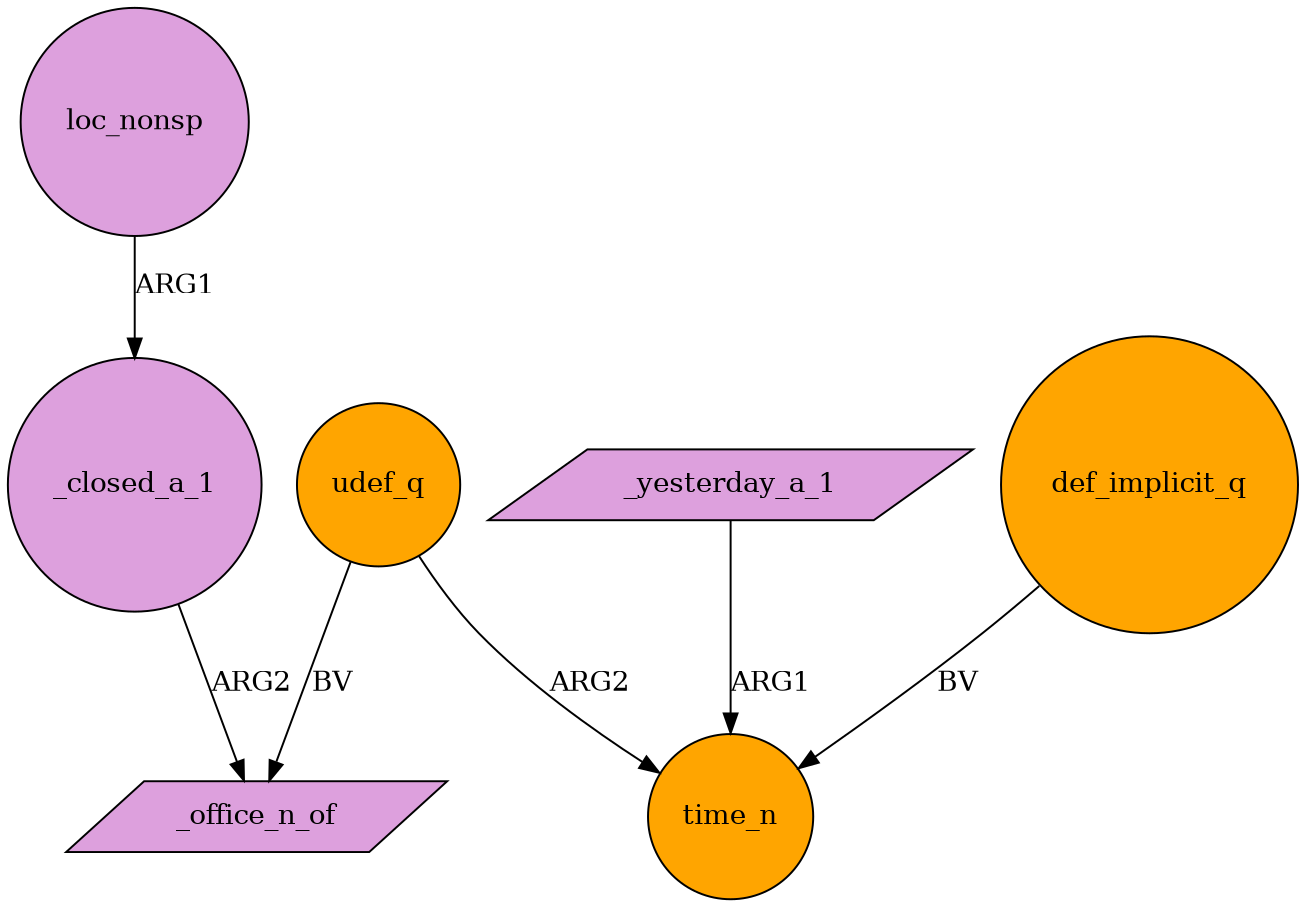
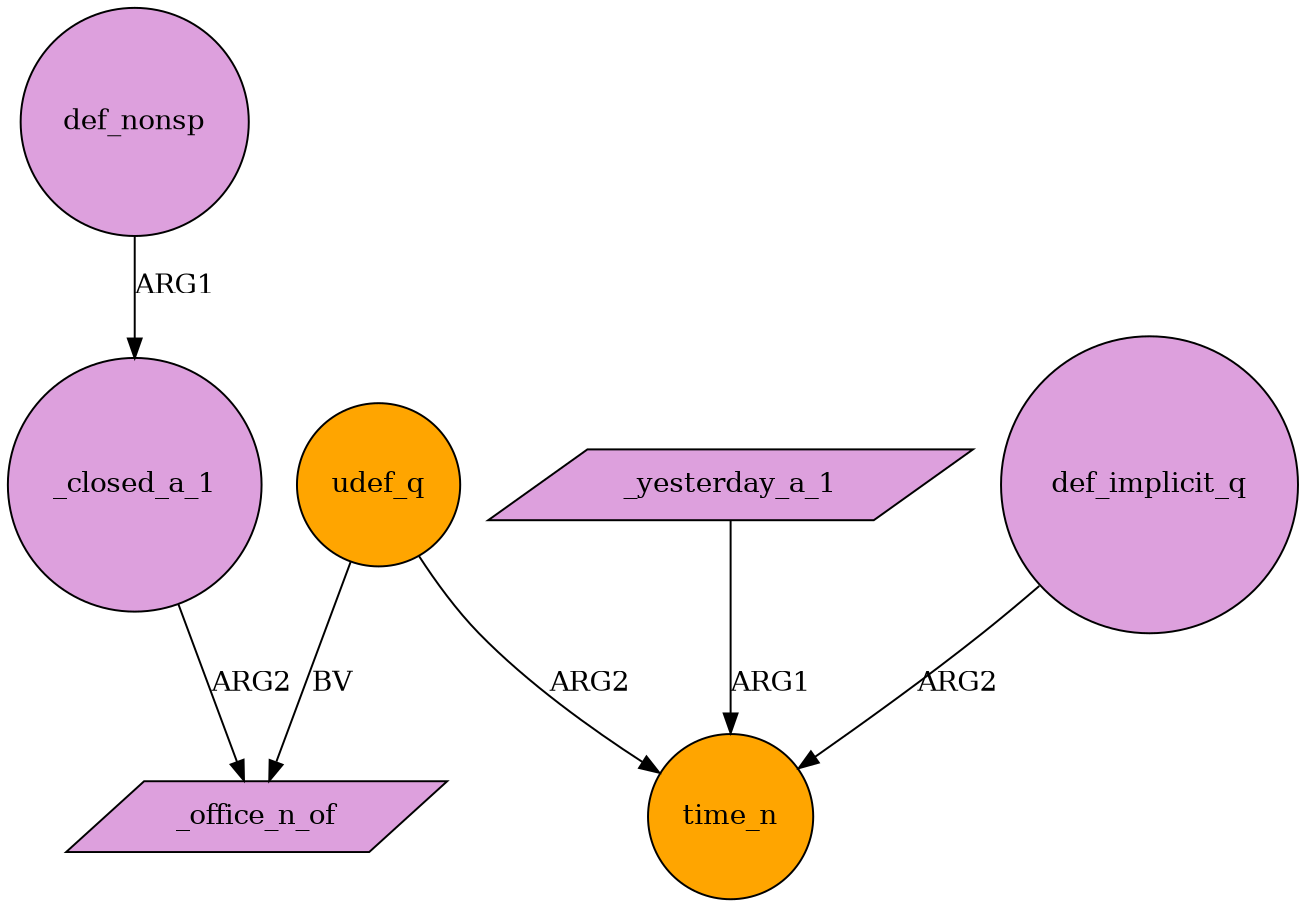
node "loc_nonsp": label "loc_nonsp" -> "def_nonsp"
node "def_implicit_q": fillcolor orange -> plum
edge "def_implicit_q" -> "time_n": label "BV" -> "ARG2"
